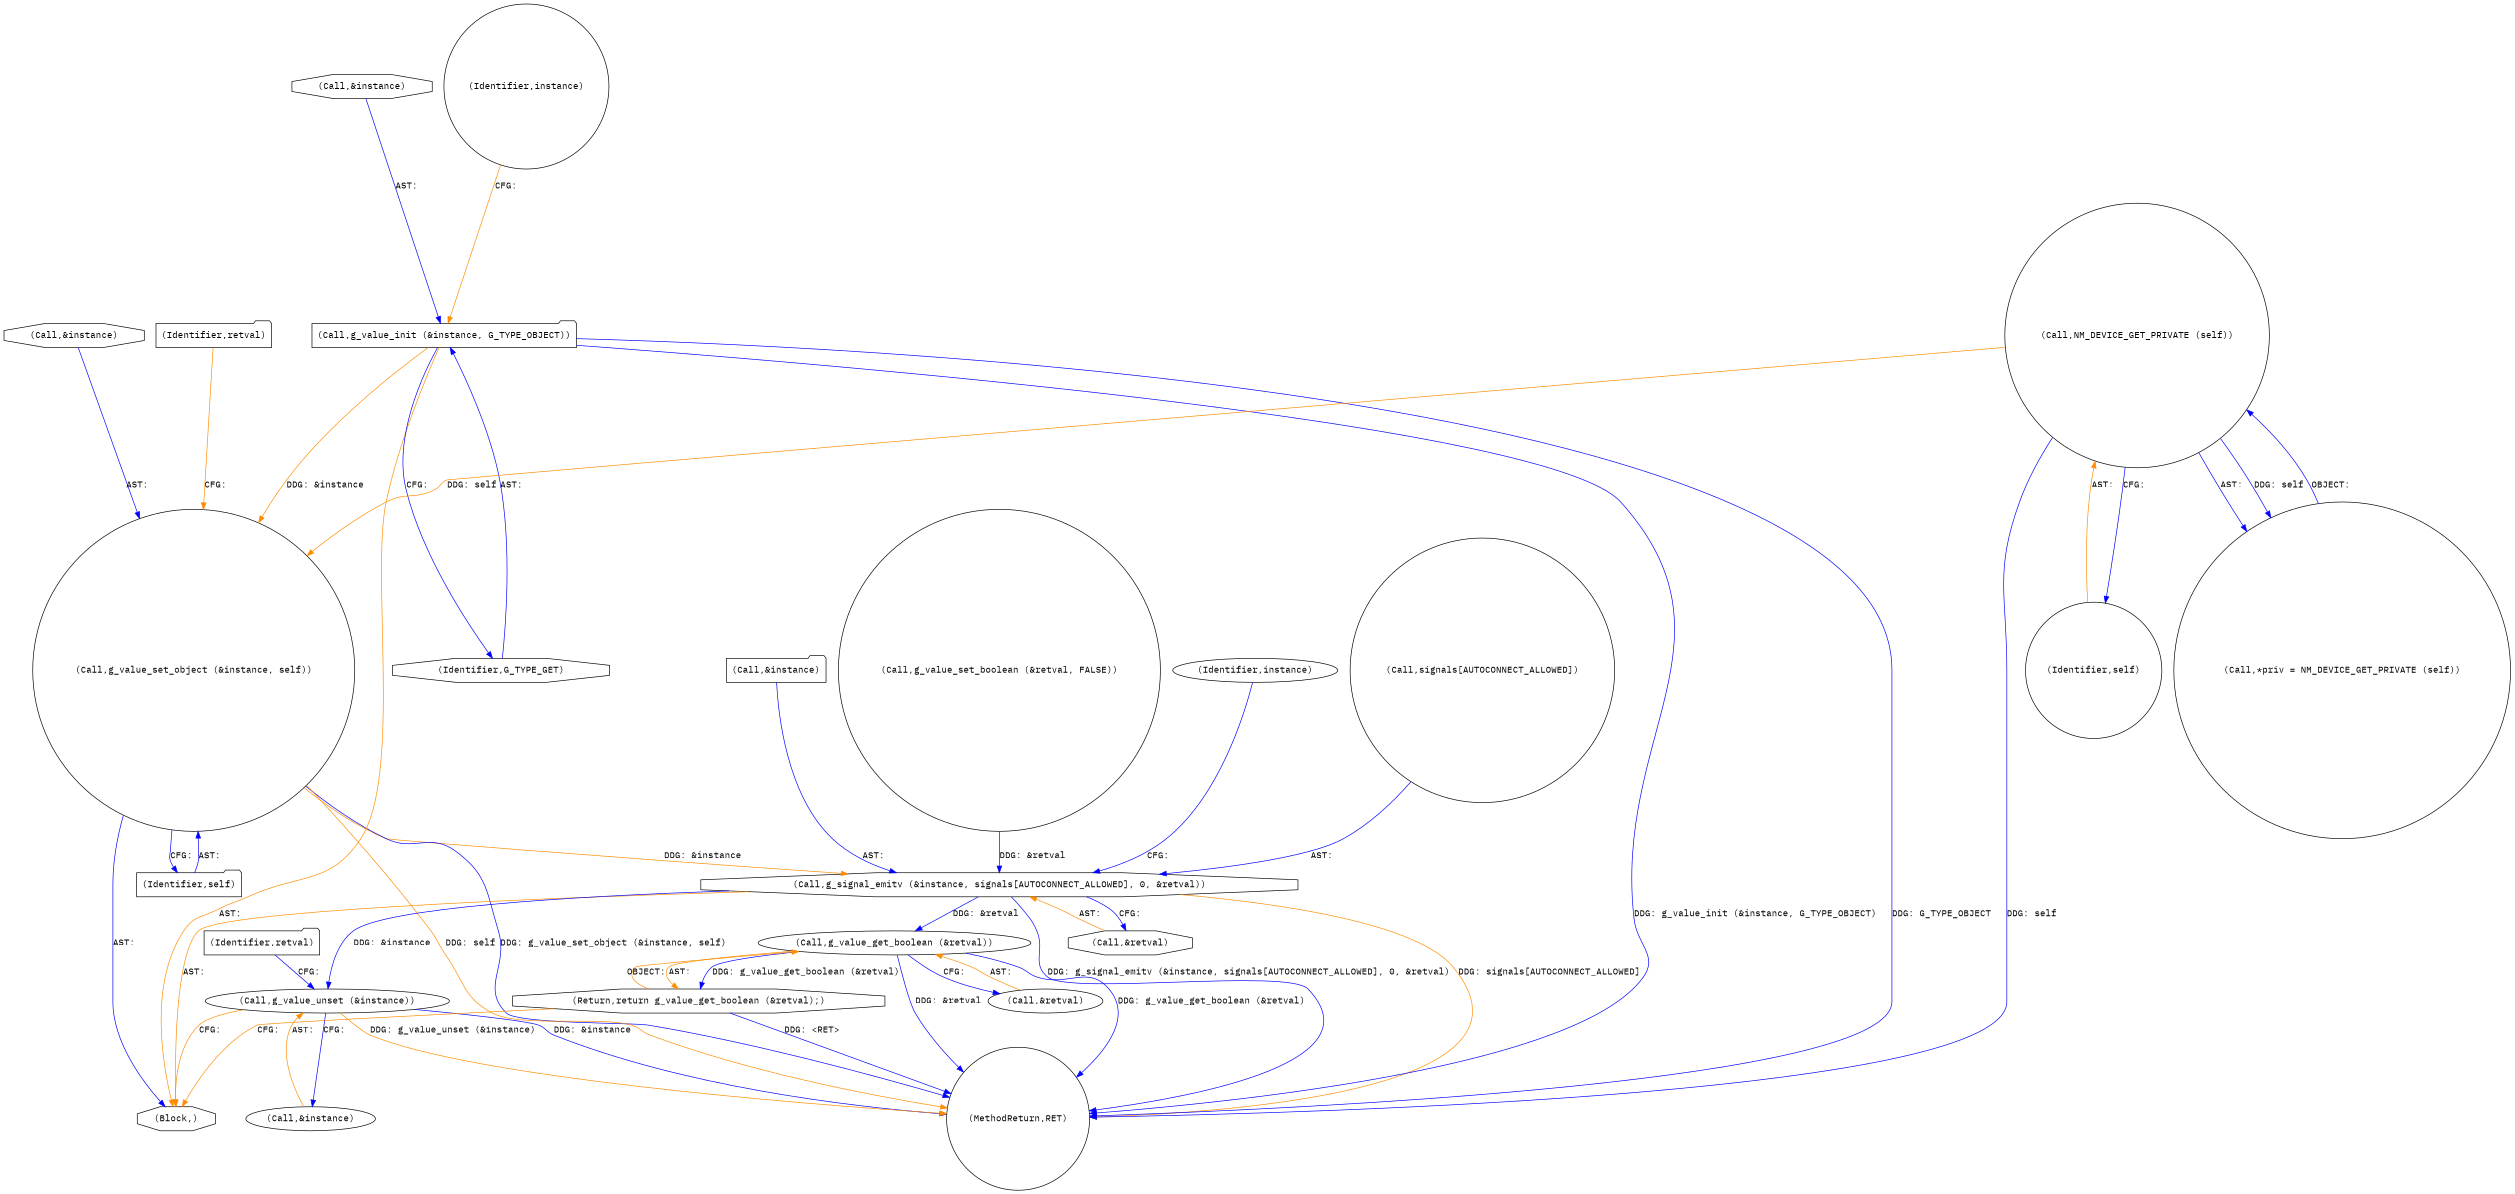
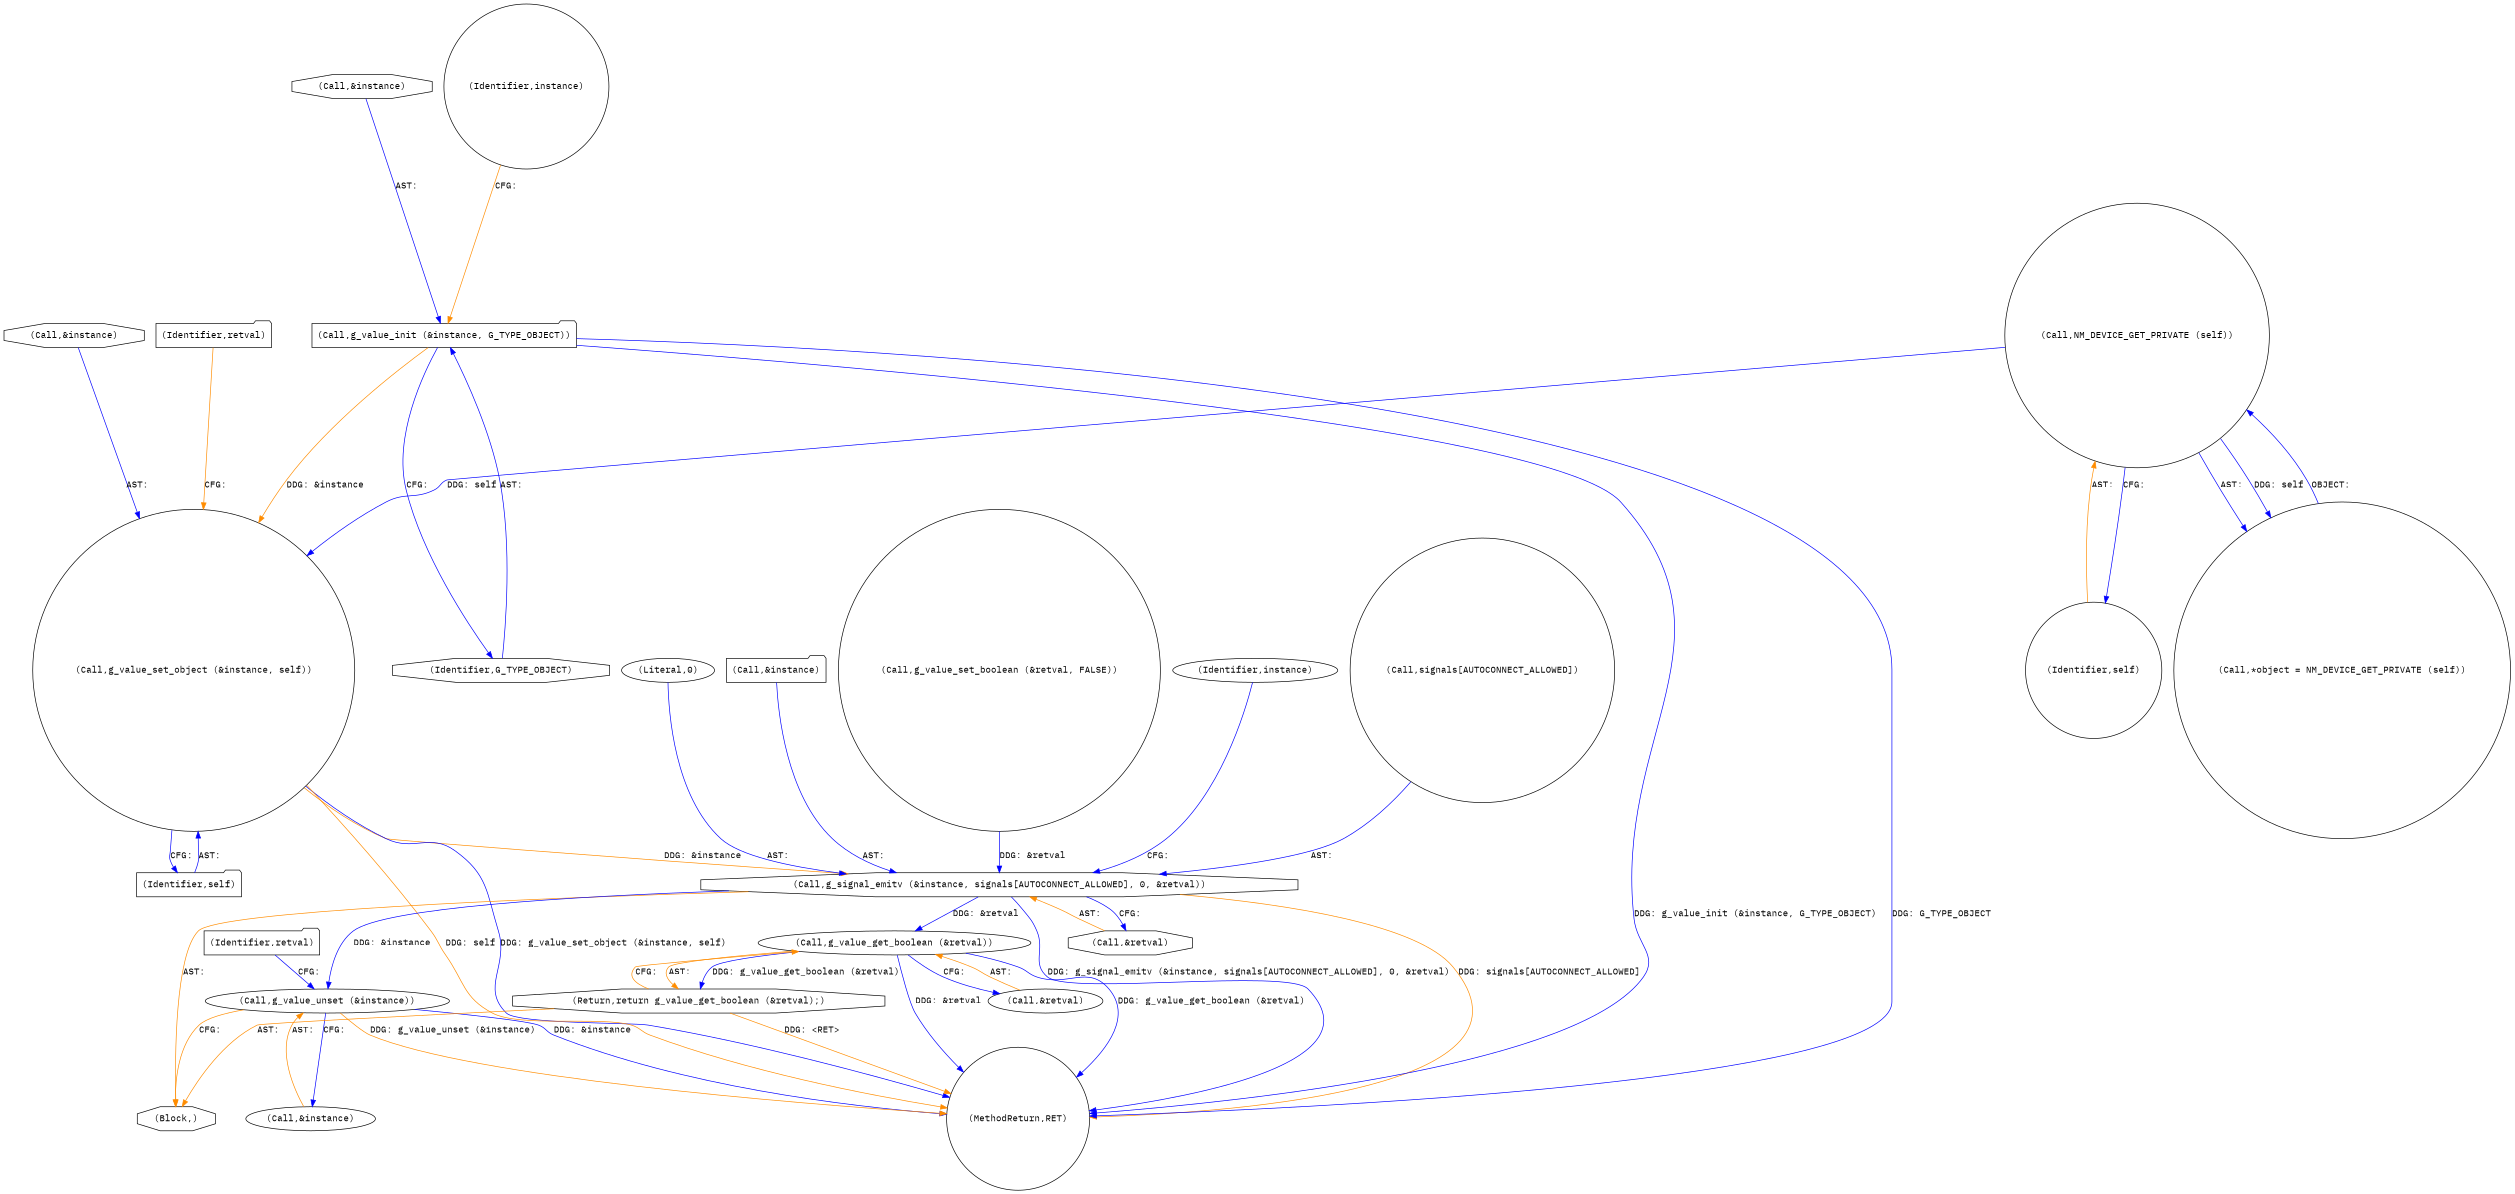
edge "(Call,NM_DEVICE_GET_PRIVATE (self))" -> "(Call,g_value_set_object (&instance, self))": color darkorange -> blue
node "(Identifier,G_TYPE_GET)": label "(Identifier,G_TYPE_GET)" -> "(Identifier,G_TYPE_OBJECT)"
node "(Literal,0)": added
node "(Call,*priv = NM_DEVICE_GET_PRIVATE (self))": label "(Call,*priv = NM_DEVICE_GET_PRIVATE (self))" -> "(Call,*object = NM_DEVICE_GET_PRIVATE (self))"
edge "(Call,g_value_init (&instance, G_TYPE_OBJECT))" -> "(Block,)": removed, label "AST:"
edge "(Call,g_value_set_object (&instance, self))" -> "(Block,)": removed, label "AST:"
edge "(Return,return g_value_get_boolean (&retval);)" -> "(Call,g_value_get_boolean (&retval))": label "OBJECT: " -> "CFG: "
edge "(Return,return g_value_get_boolean (&retval);)" -> "(Block,)": label "CFG: " -> "AST: "
edge "(Return,return g_value_get_boolean (&retval);)" -> "(MethodReturn,RET)": color blue -> darkorange
edge "(Call,NM_DEVICE_GET_PRIVATE (self))" -> "(MethodReturn,RET)": removed, label "DDG: self"
